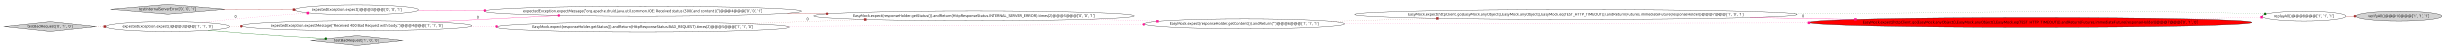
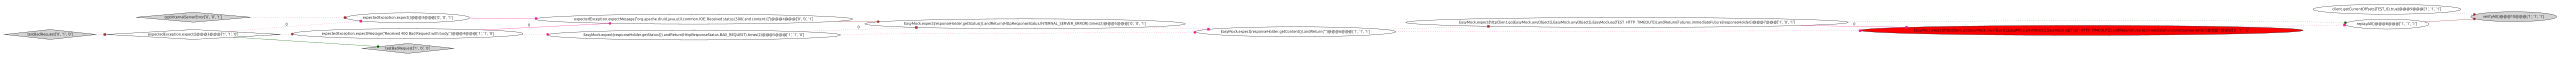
node "client.getCurrentOffsets(TEST_ID,true)@@@9@@@['1', '1', '1']": added
edge "testInternalServerError['0', '0', '1']" -> "expectedException.expect()@@@3@@@['0', '0', '1']": style solid -> dotted
node "expectedException.expect()@@@3@@@['1', '1', '0']": shape ellipse -> diamond
